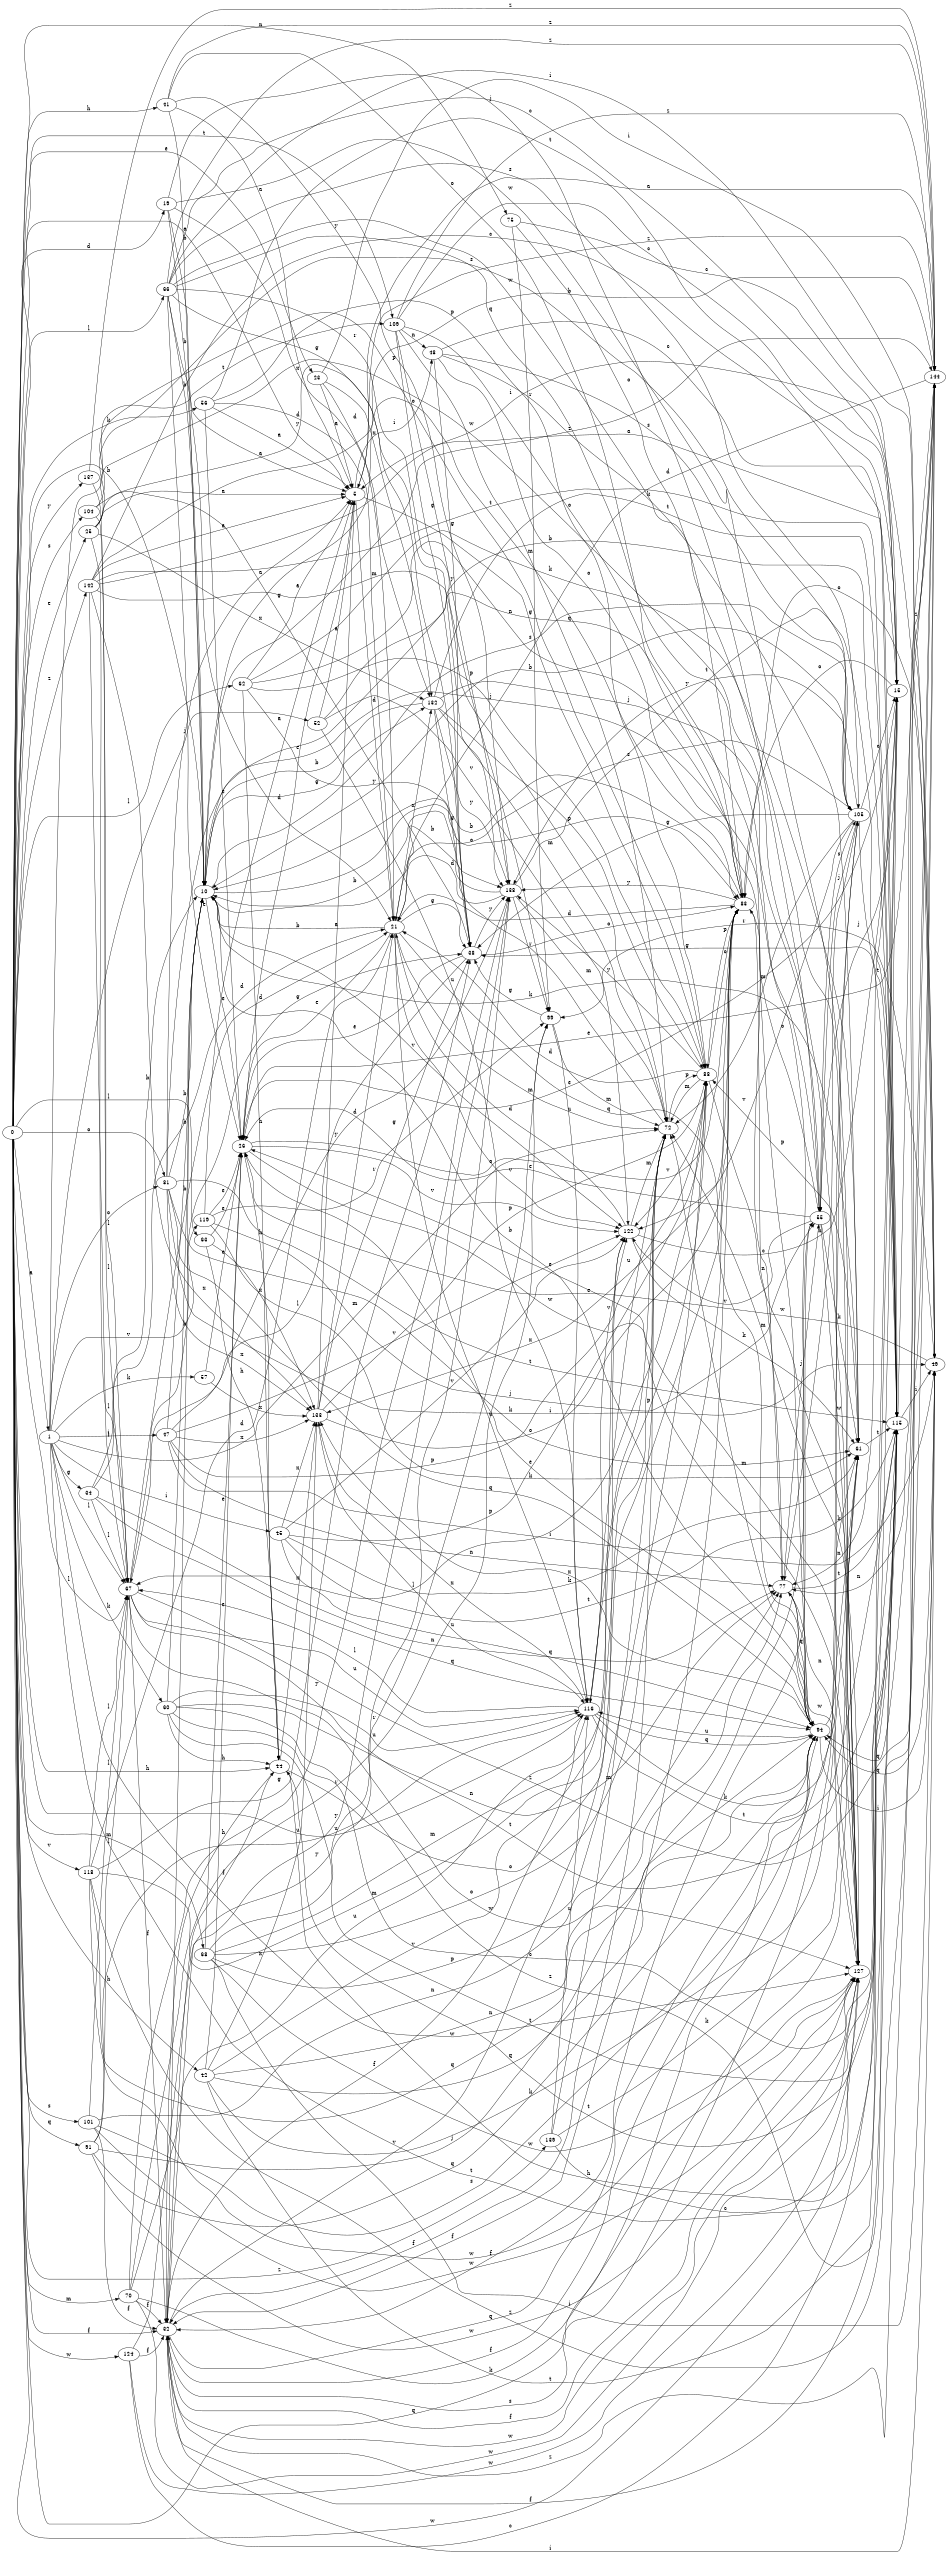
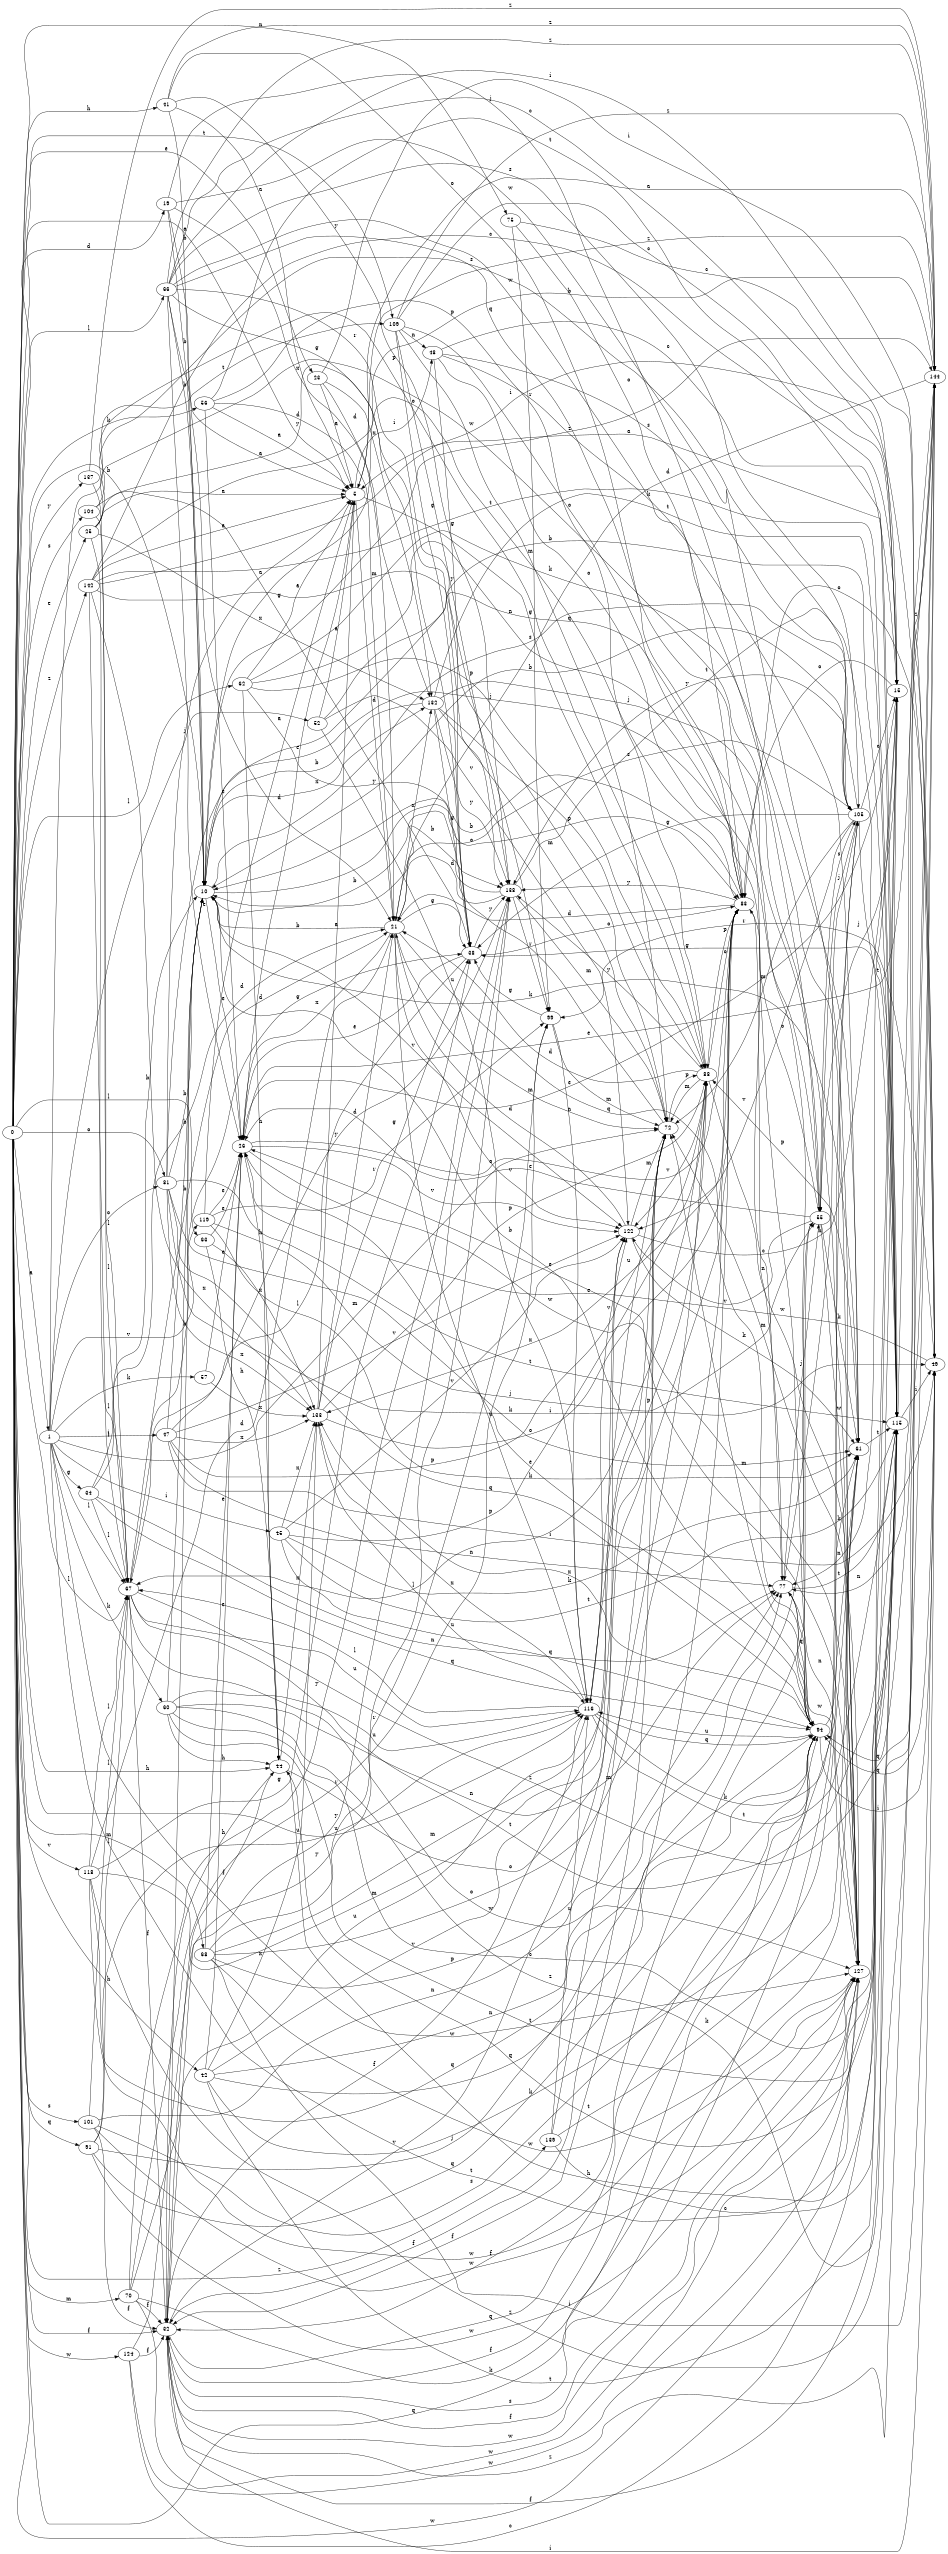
edge "10" -> "132": label "g" -> "x"
edge "21" -> "26": label "e" -> "x"
edge "99" -> "116": label "u" -> "n"
